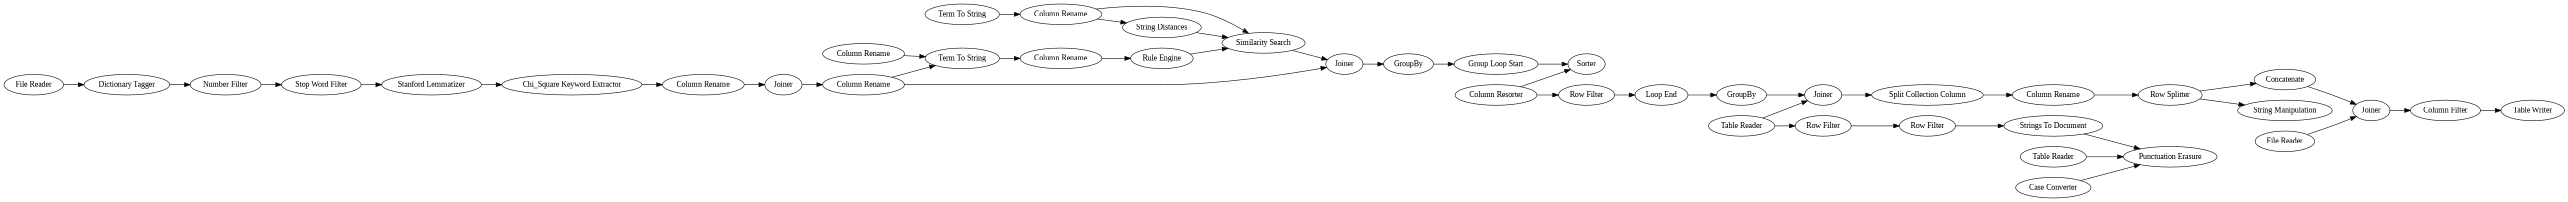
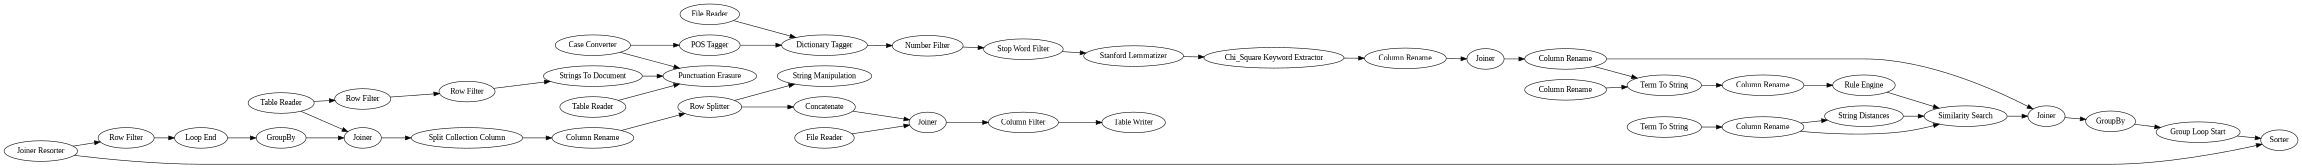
node "POS Tagger": added
node "Column Resorter": label "Column Resorter" -> "Joiner Resorter"
